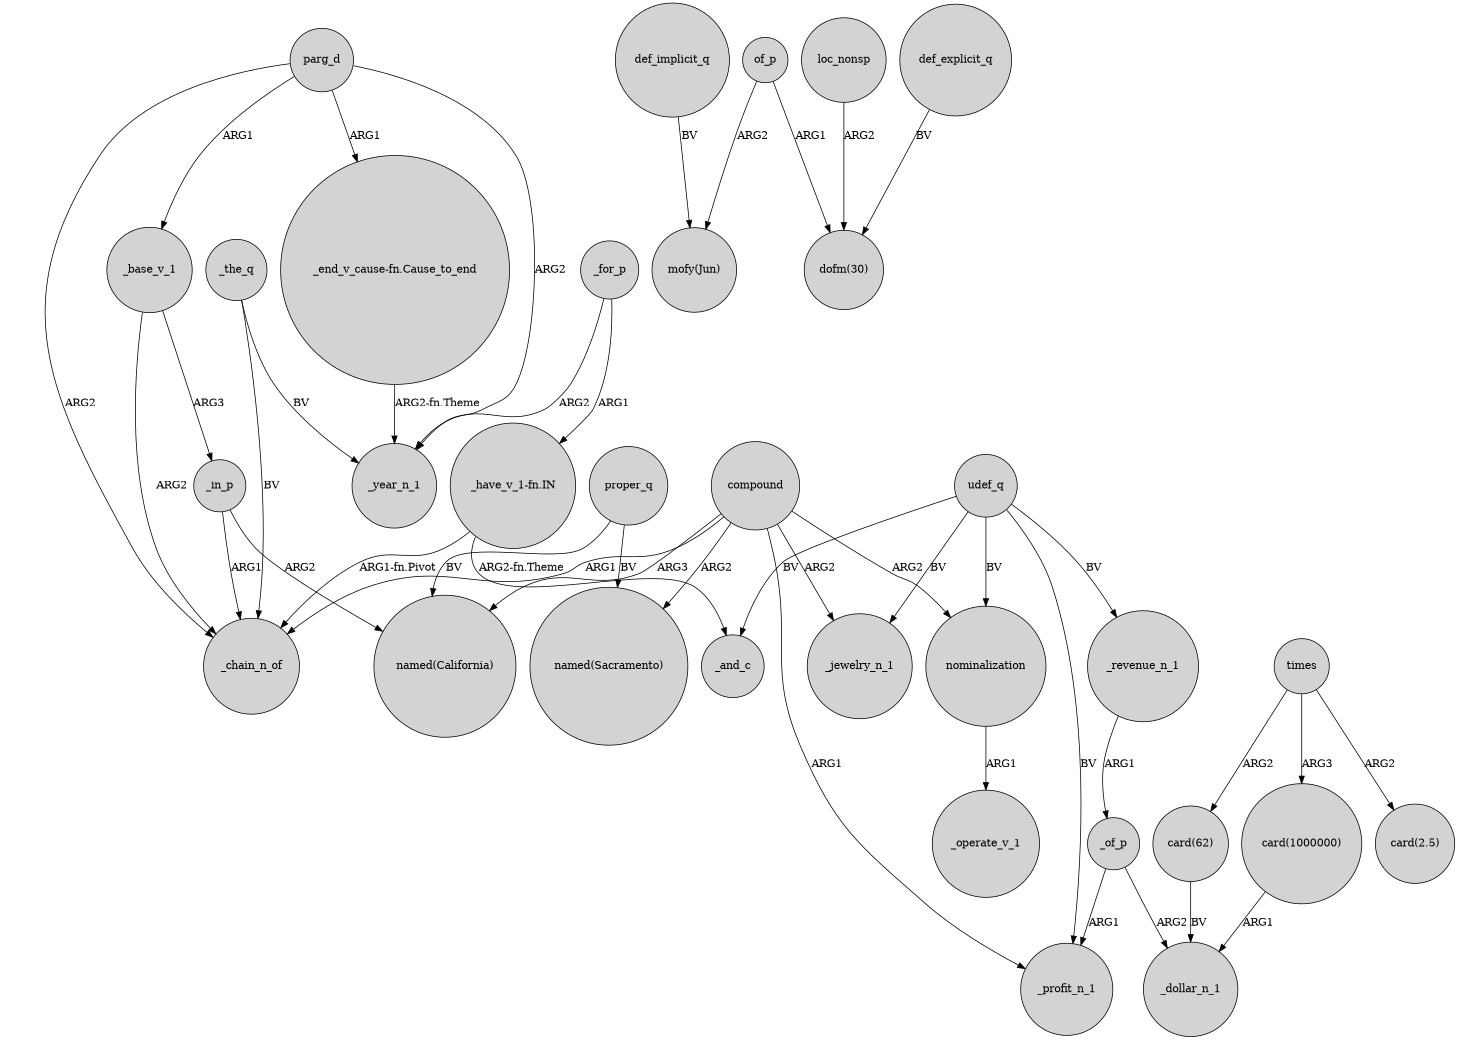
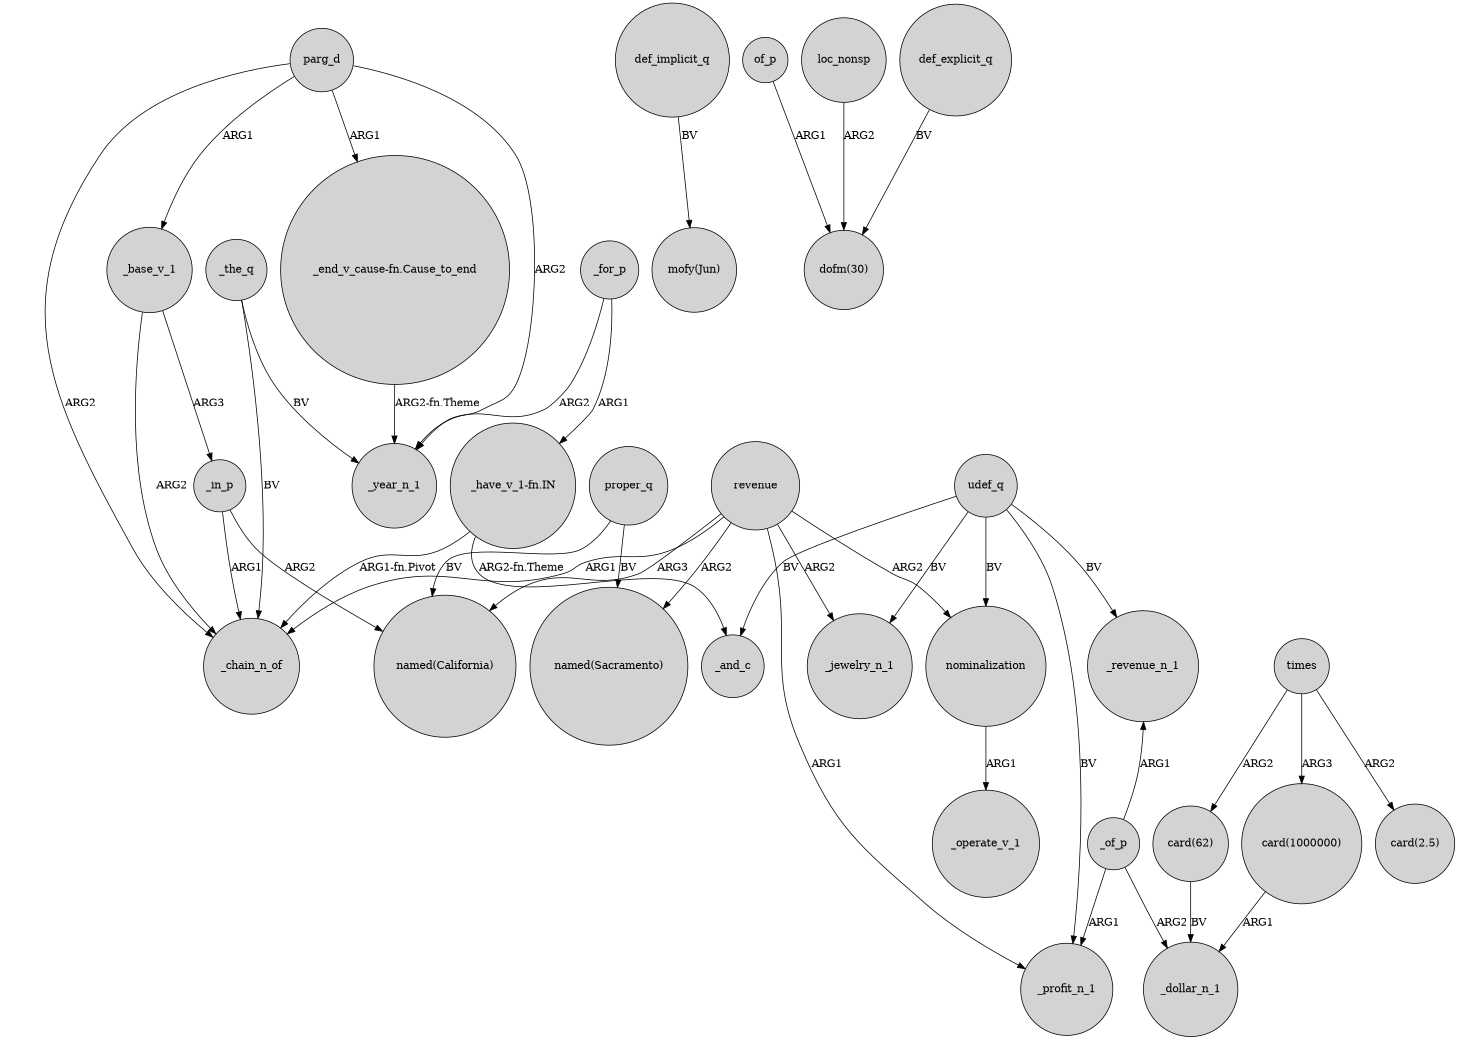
edge "of_p" -> "mofy(Jun)": removed, label "ARG2"
node "compound": label "compound" -> "revenue"
edge "_revenue_n_1" -> "_of_p": reversed
